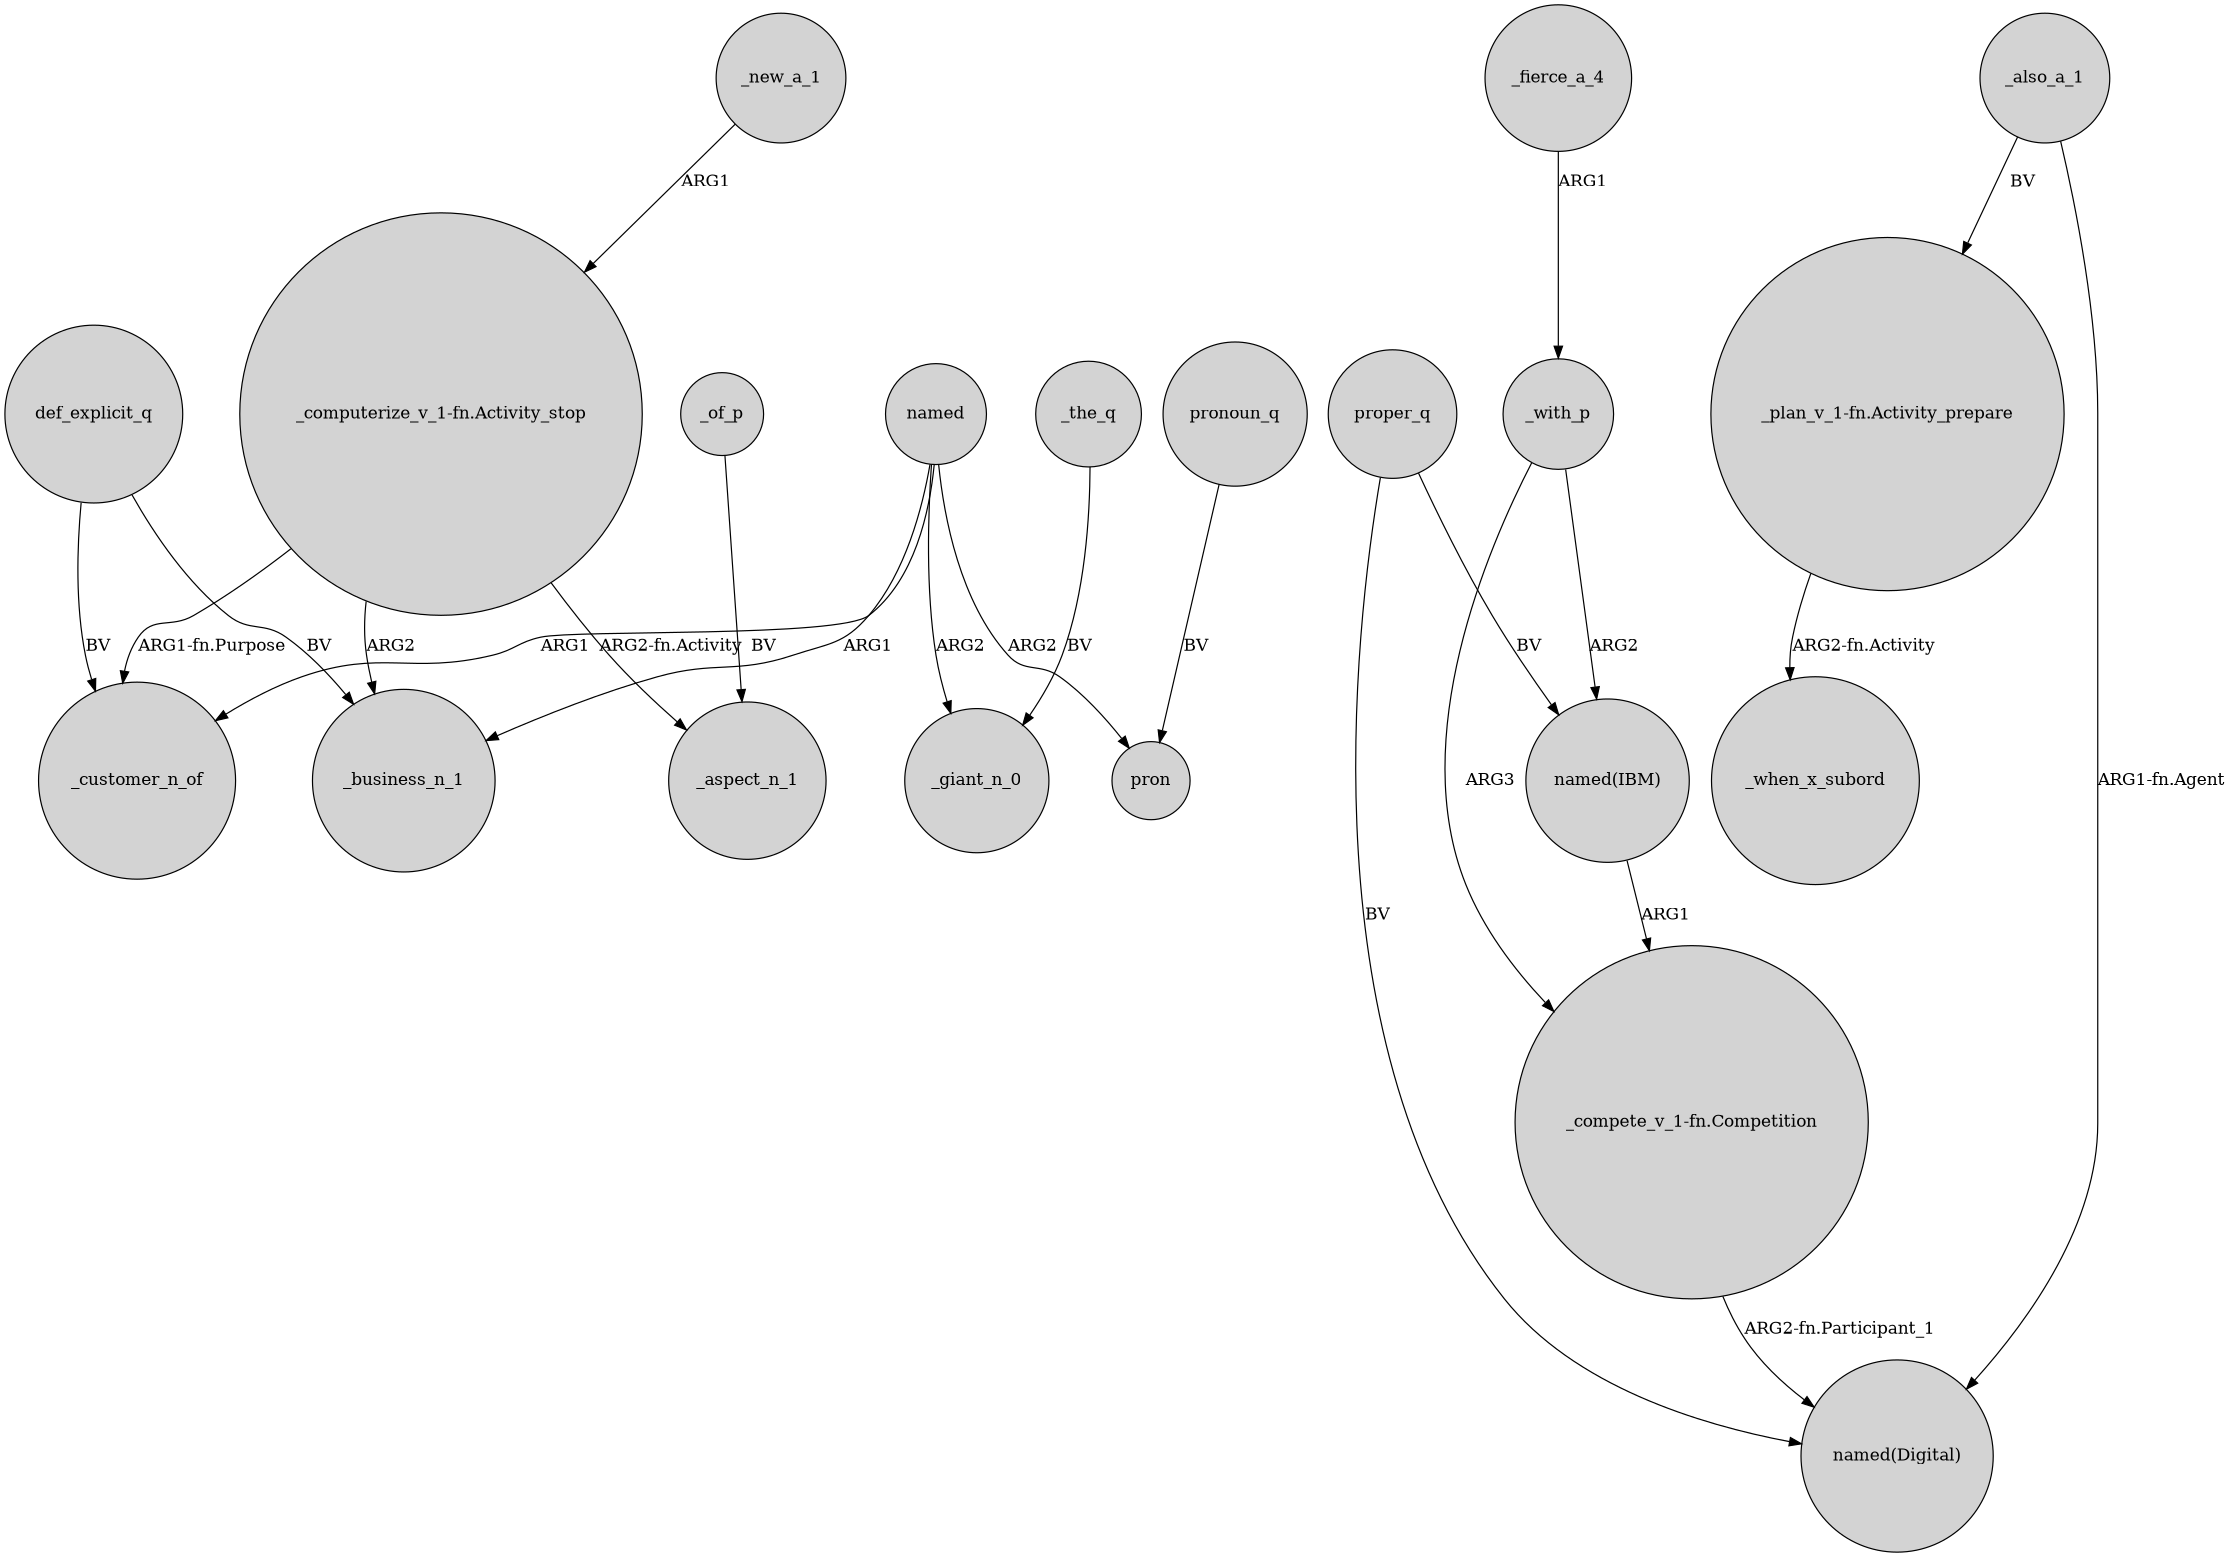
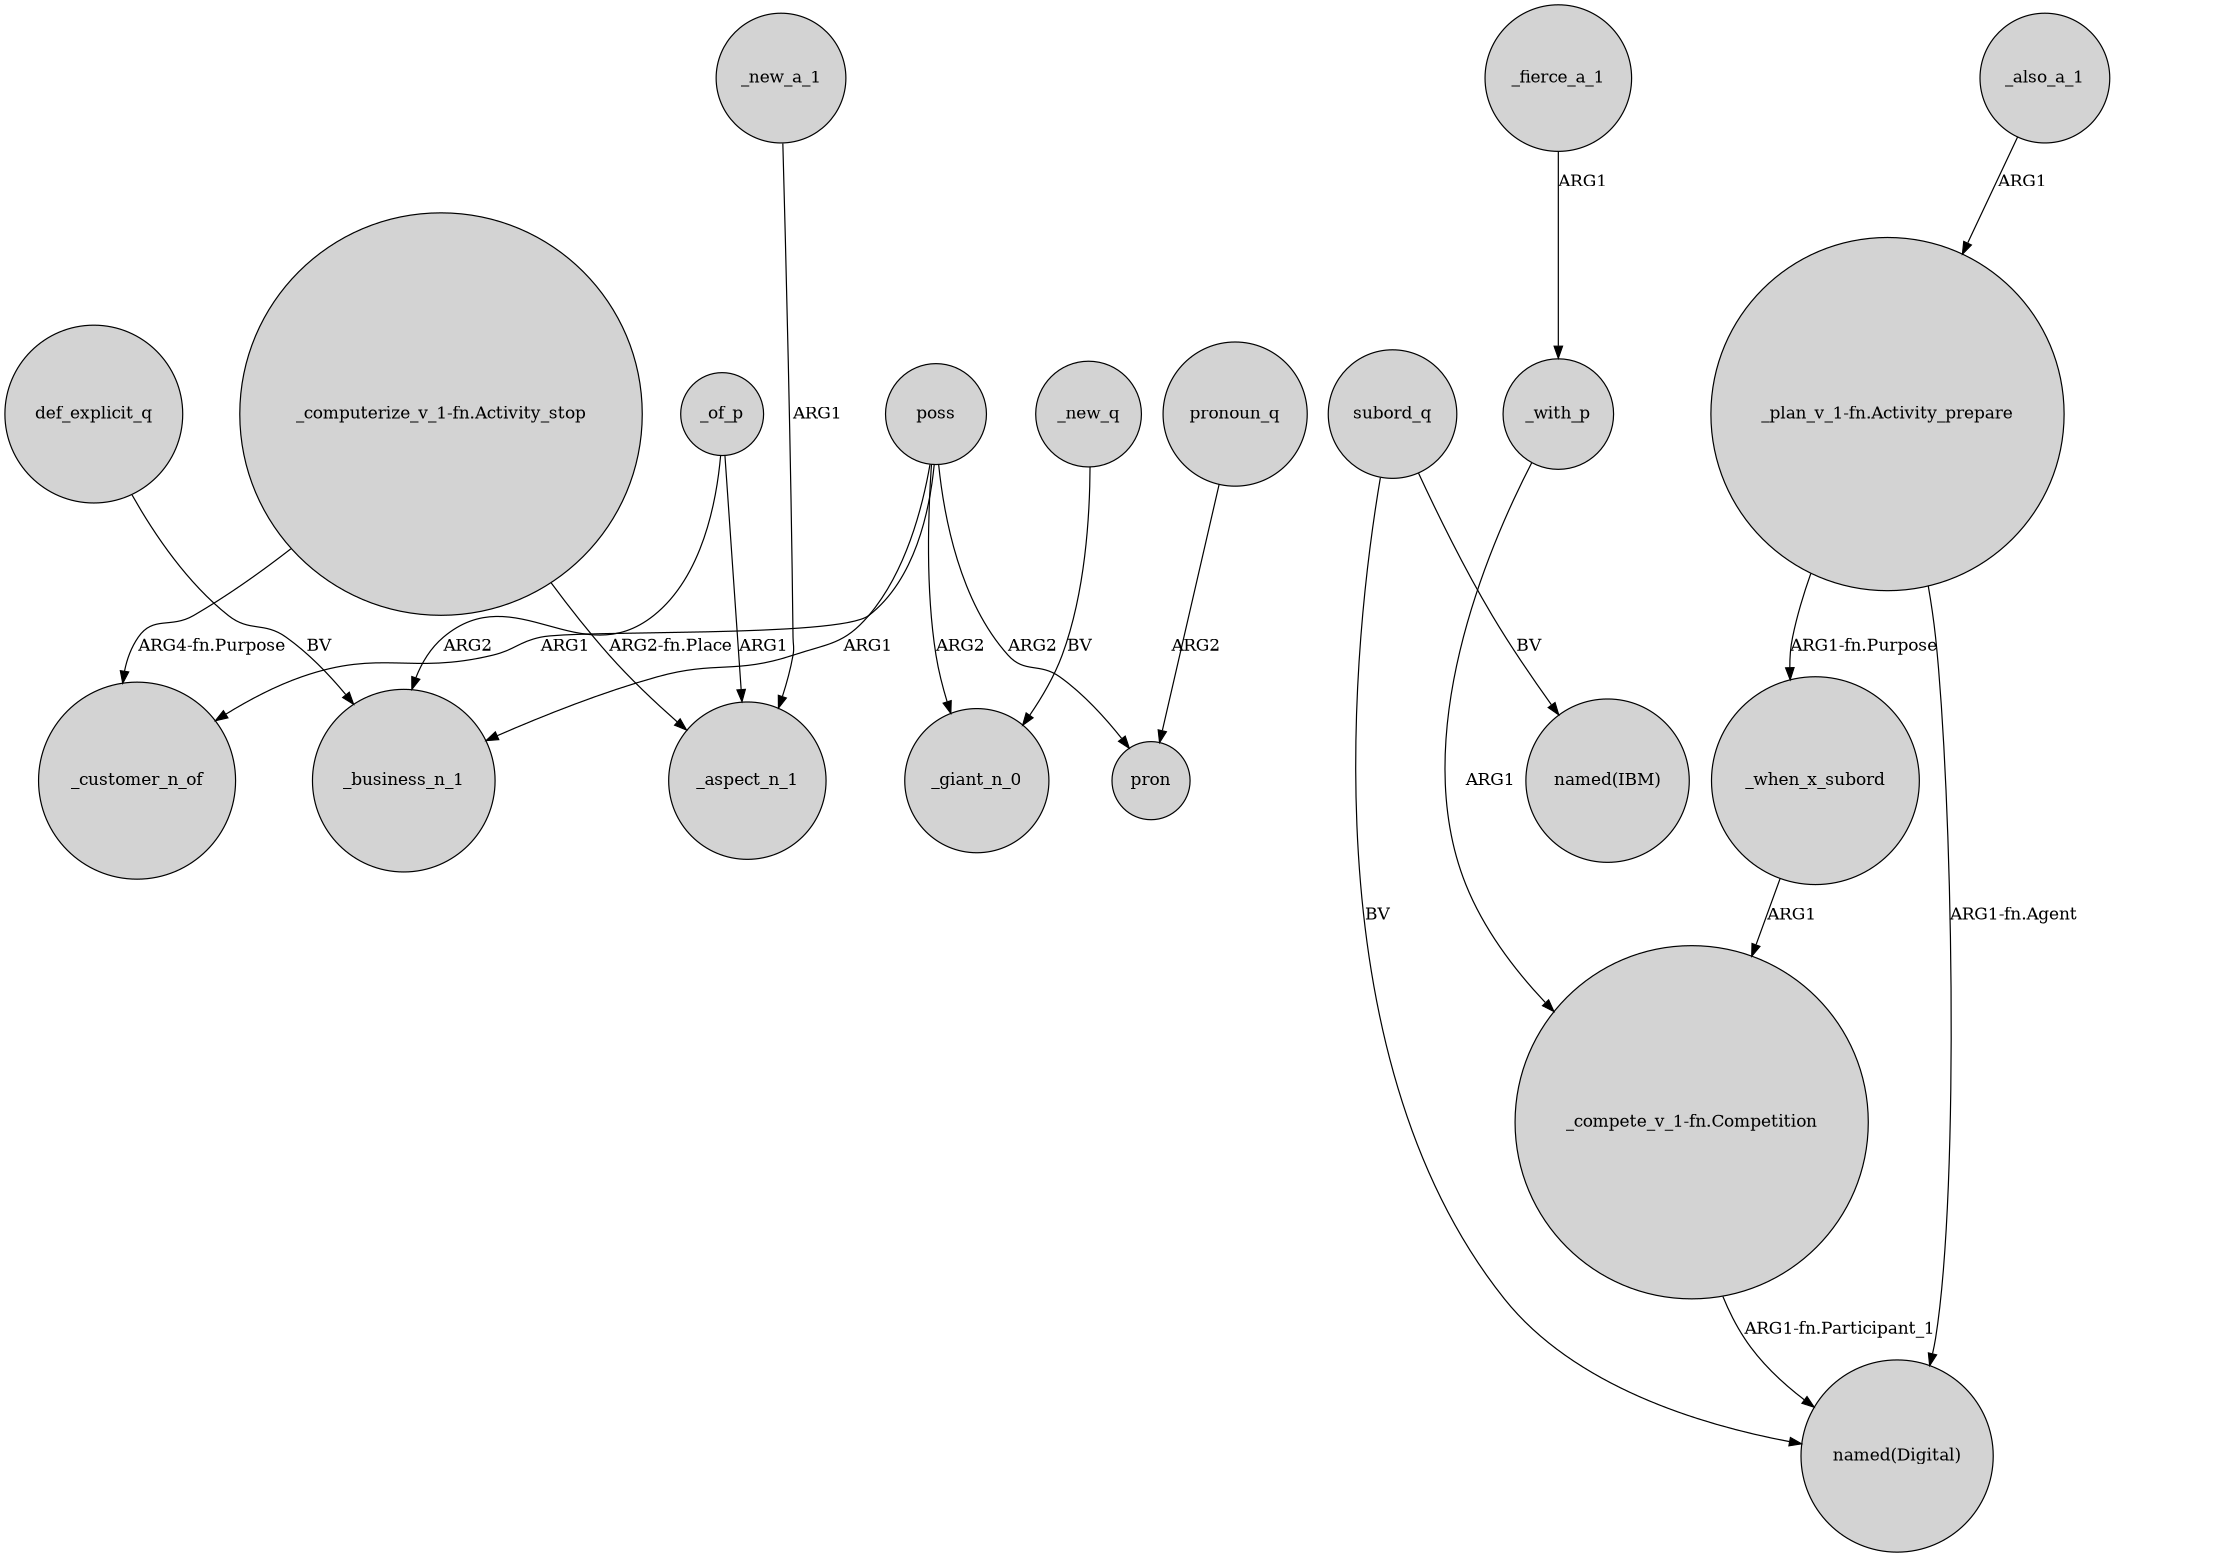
node "_fierce_a_4": label "_fierce_a_4" -> "_fierce_a_1"
edge "_also_a_1" -> "_plan_v_1-fn.Activity_prepare": label "BV" -> "ARG1"
edge "_new_a_1" -> "_computerize_v_1-fn.Activity_stop": now "_new_a_1" -> "_aspect_n_1"
node "named": label "named" -> "poss"
node "_the_q": label "_the_q" -> "_new_q"
node "proper_q": label "proper_q" -> "subord_q"
edge "_with_p" -> "named(IBM)": removed, label "ARG2"
edge "def_explicit_q" -> "_customer_n_of": removed, label "BV"
edge "_computerize_v_1-fn.Activity_stop" -> "_business_n_1": now "_of_p" -> "_business_n_1"
edge "_computerize_v_1-fn.Activity_stop" -> "_customer_n_of": label "ARG1-fn.Purpose" -> "ARG4-fn.Purpose"
edge "_computerize_v_1-fn.Activity_stop" -> "_aspect_n_1": label "ARG2-fn.Activity" -> "ARG2-fn.Place"
edge "_of_p" -> "_aspect_n_1": label "BV" -> "ARG1"
edge "pronoun_q" -> "pron": label "BV" -> "ARG2"
edge "_plan_v_1-fn.Activity_prepare" -> "_when_x_subord": label "ARG2-fn.Activity" -> "ARG1-fn.Purpose"
edge "_also_a_1" -> "named(Digital)": now "_plan_v_1-fn.Activity_prepare" -> "named(Digital)"
edge "_with_p" -> "_compete_v_1-fn.Competition": label "ARG3" -> "ARG1"
edge "named(IBM)" -> "_compete_v_1-fn.Competition": now "_when_x_subord" -> "_compete_v_1-fn.Competition"
edge "_compete_v_1-fn.Competition" -> "named(Digital)": label "ARG2-fn.Participant_1" -> "ARG1-fn.Participant_1"
